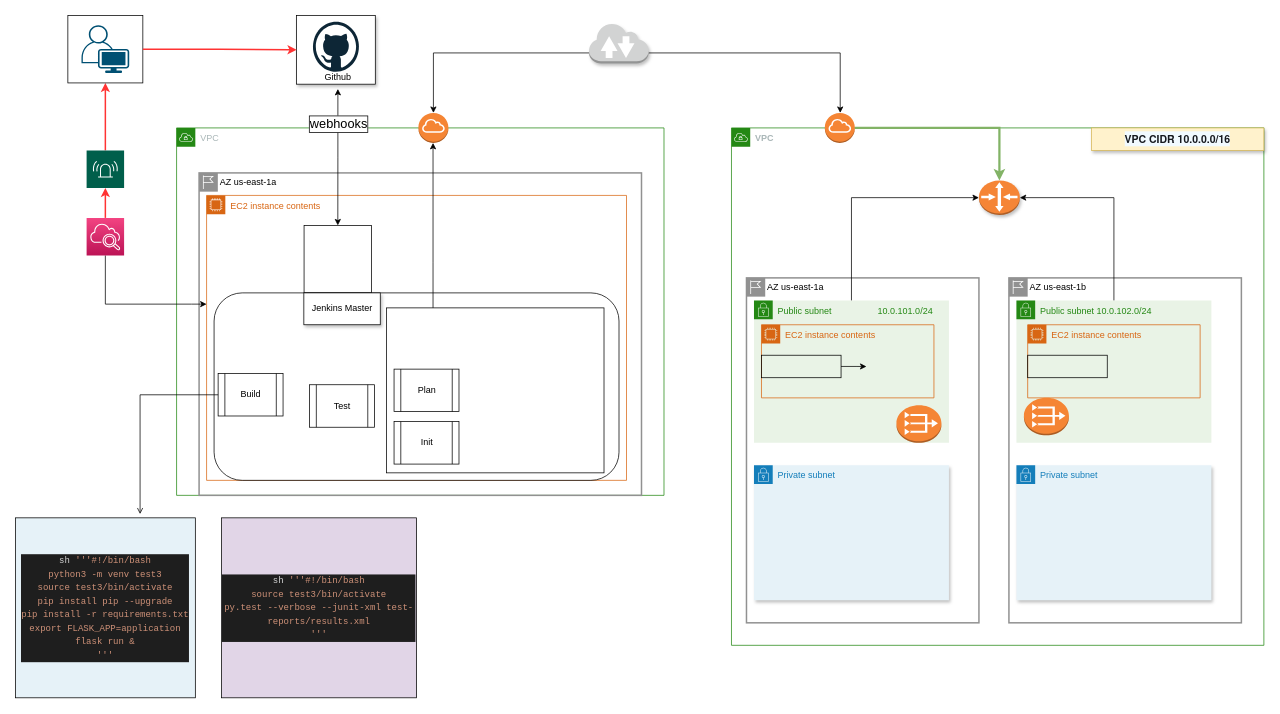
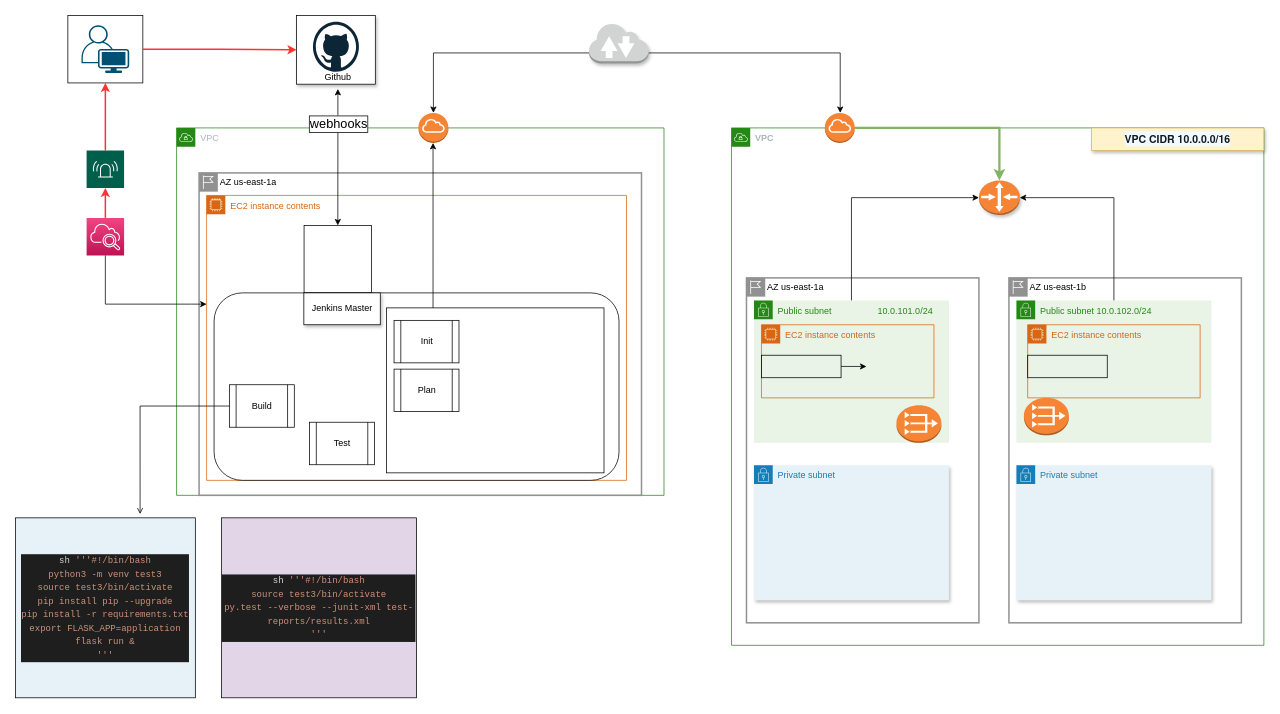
node "Build": moved (251, 395) -> (262, 406)
node "Test": moved (342, 406) -> (342, 444)
node "Init": moved (427, 443) -> (427, 342)
